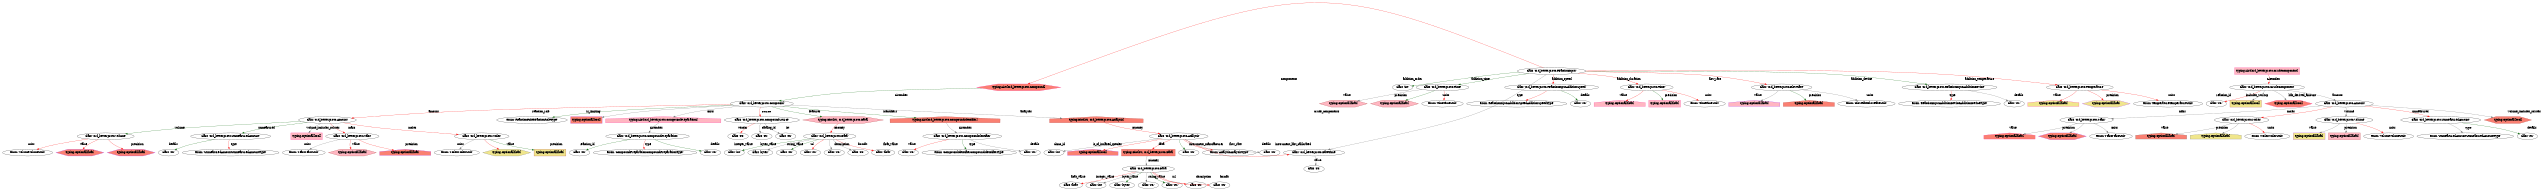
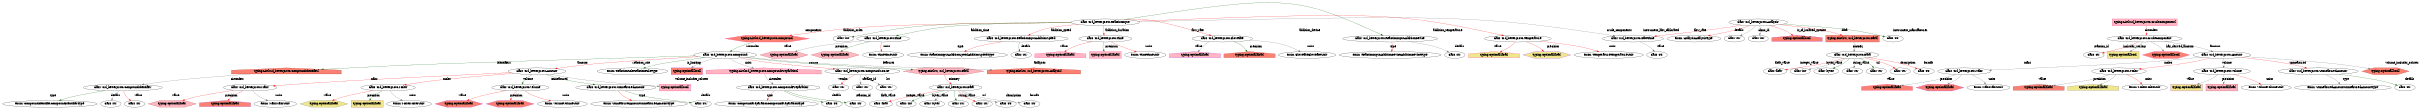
edge "typing.Dict[str, ord_betterproto.Analysis]" -> "class 'ord_betterproto.Analysis'": removed, label "DictKey"
